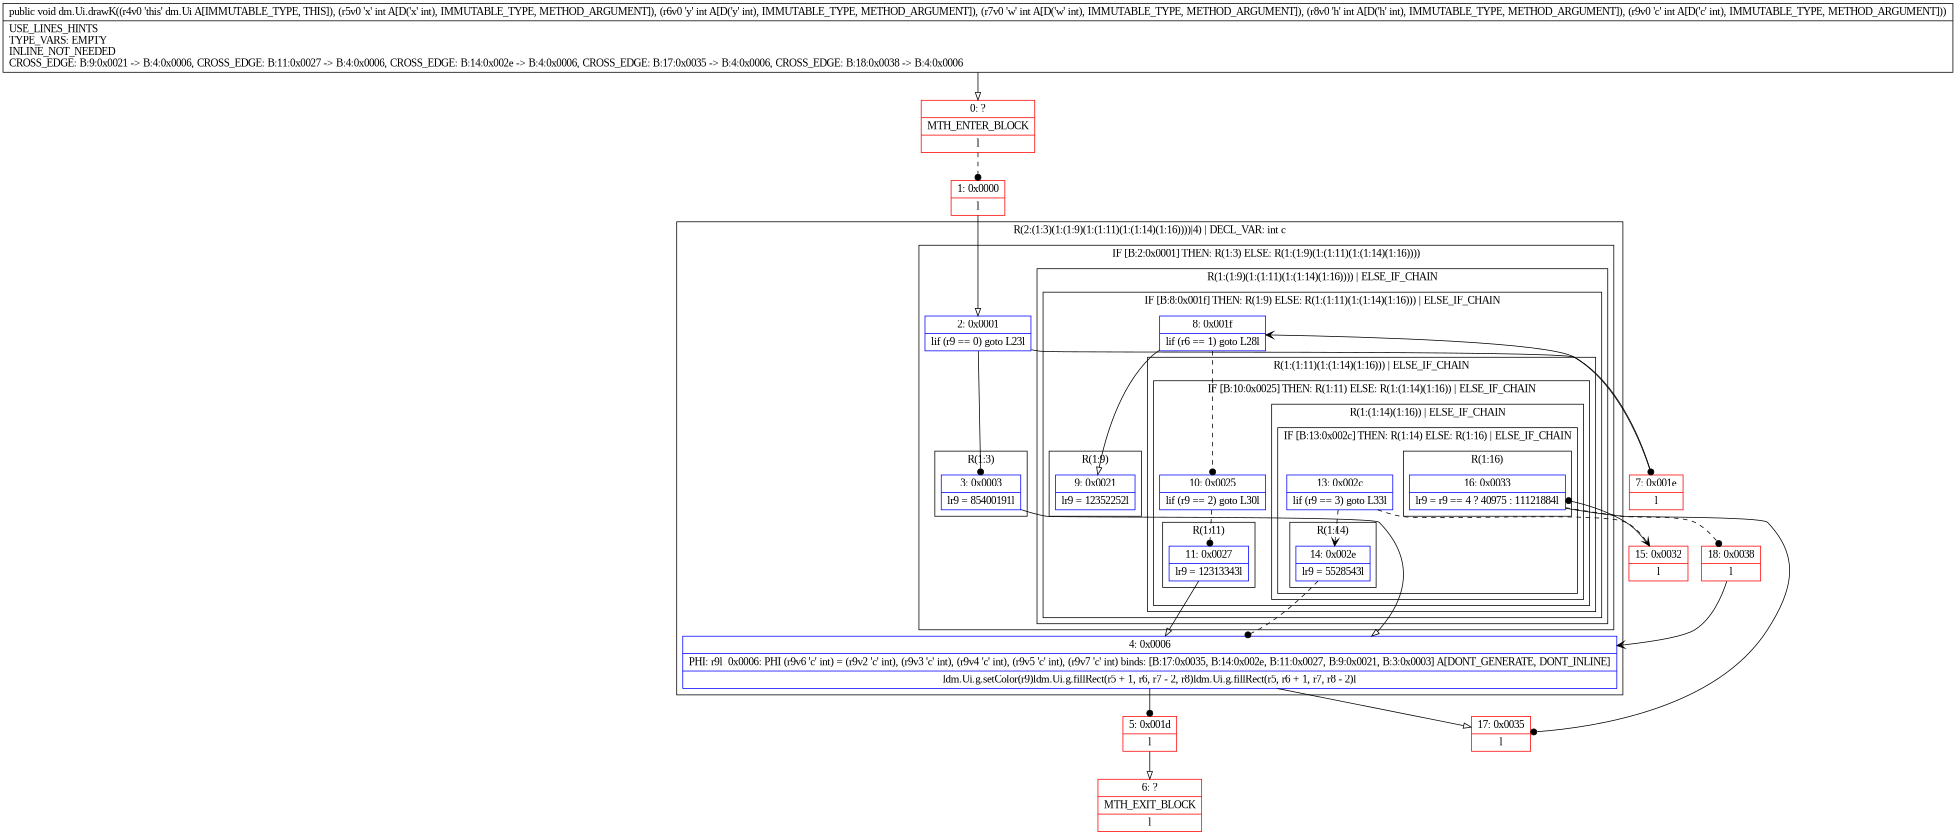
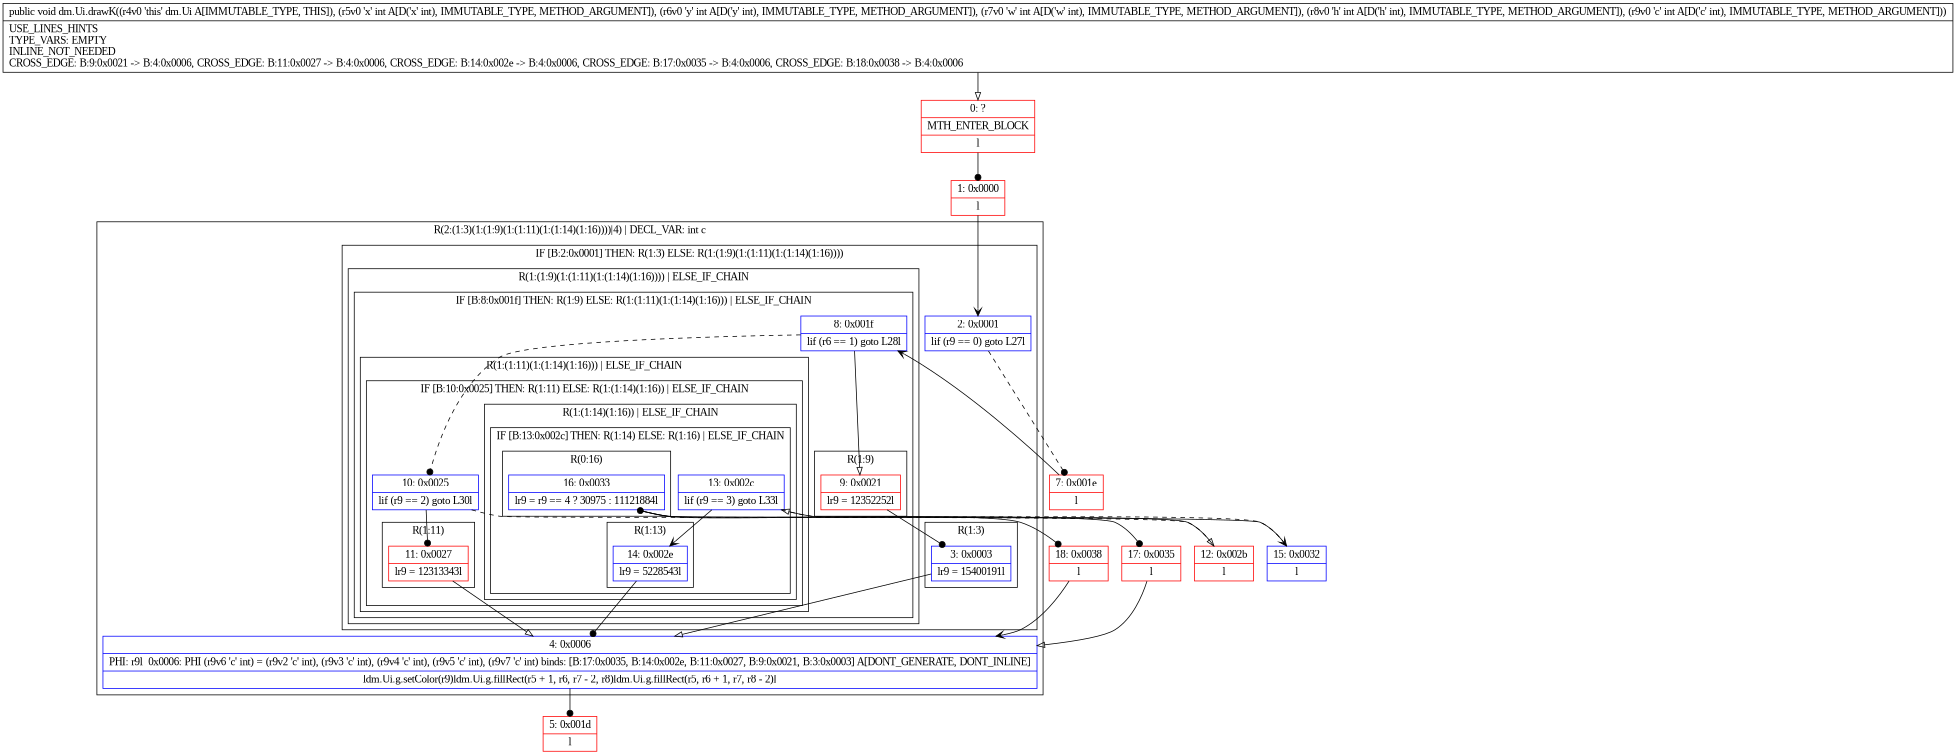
edge "0: ?" -> "1: 0x0000": style dashed -> solid
edge "1: 0x0000" -> "2: 0x0001": arrowhead onormal -> vee
node "2: 0x0001": text "lif (r9 == 0) goto L23l" -> "lif (r9 == 0) goto L27l"
edge "2: 0x0001" -> "7: 0x001e": style solid -> dashed
edge "2: 0x0001" -> "3: 0x0003": now "9: 0x0021" -> "3: 0x0003"
cluster "R(1:16)": label "R(1:16)" -> "R(0:16)"
node "9: 0x0021": color blue -> red
node "3: 0x0003": text "lr9 = 85400191l" -> "lr9 = 15400191l"
node "16: 0x0033": text "lr9 = r9 == 4 ? 40975 : 11121884l" -> "lr9 = r9 == 4 ? 30975 : 11121884l"
edge "16: 0x0033" -> "18: 0x0038": style dashed -> solid
edge "10: 0x0025" -> "11: 0x0027": style dashed -> solid
edge "13: 0x002c" -> "14: 0x002e": style dashed -> solid
cluster "R(1:14)": label "R(1:14)" -> "R(1:13)"
node "11: 0x0027": color blue -> red
node "12: 0x002b": added
node "15: 0x0032": color red -> blue
node "14: 0x002e": text "lr9 = 5528543l" -> "lr9 = 5228543l"
edge "14: 0x002e" -> "4: 0x0006": style dashed -> solid
edge "4: 0x0006" -> "17: 0x0035": reversed
node "6: ?": removed
